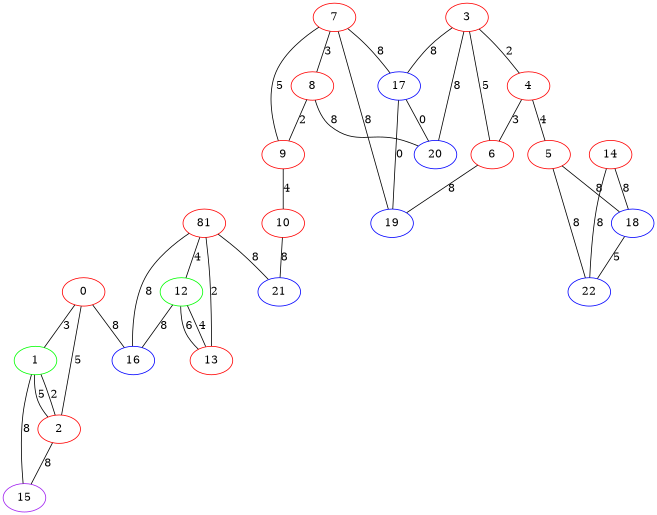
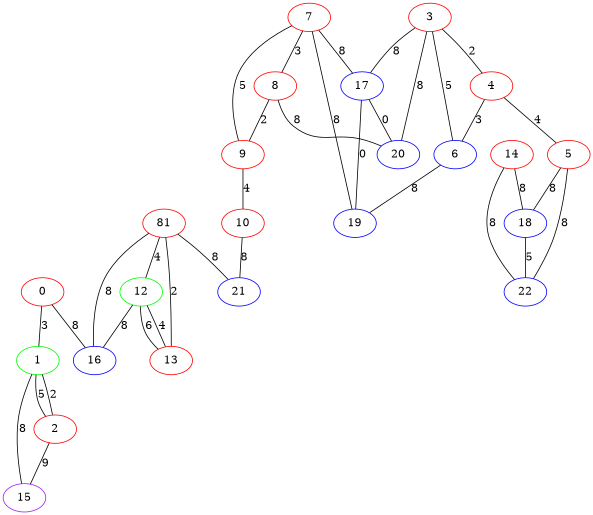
node "6": color red -> blue
edge "0" -- "2": removed, label "5"
edge "2" -- "15": label "8" -> "9"
